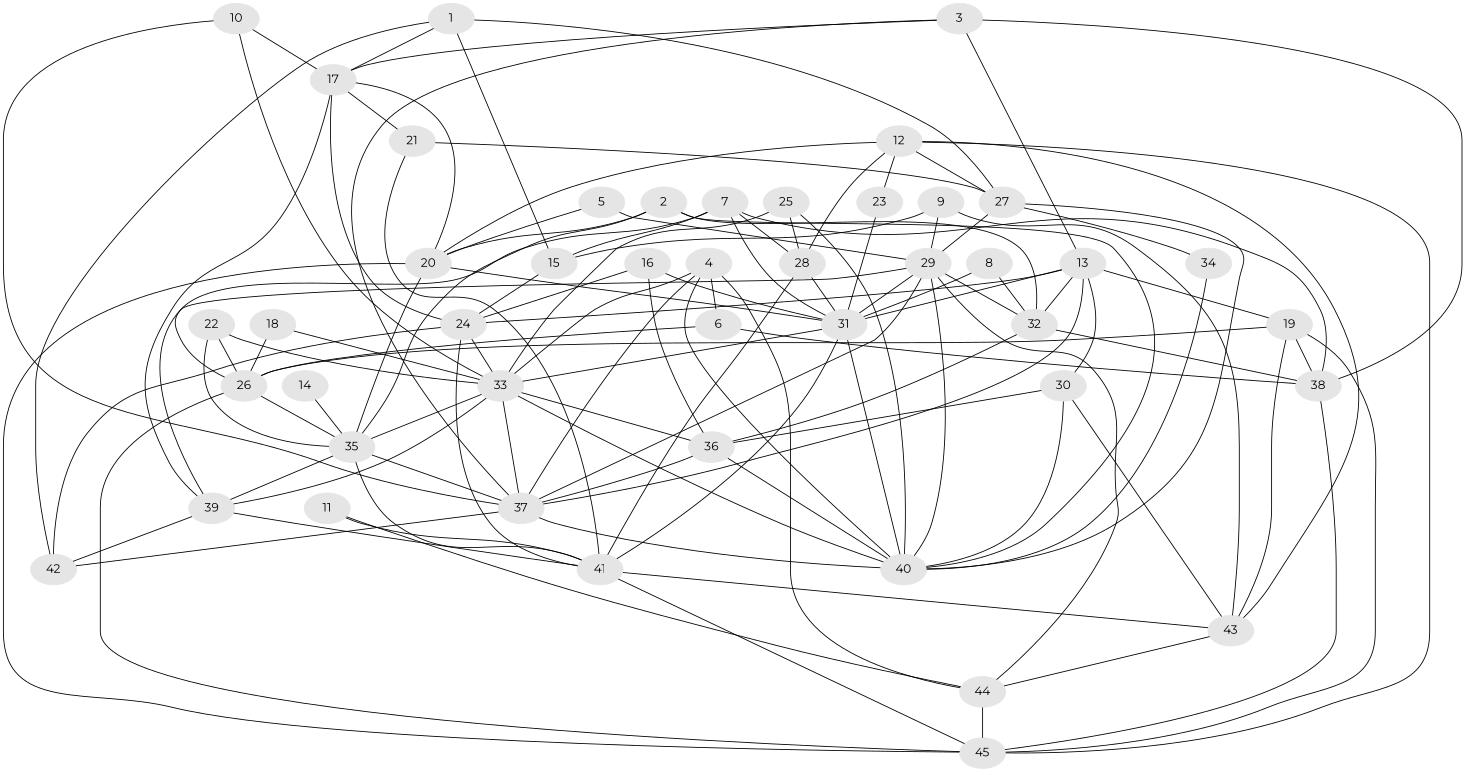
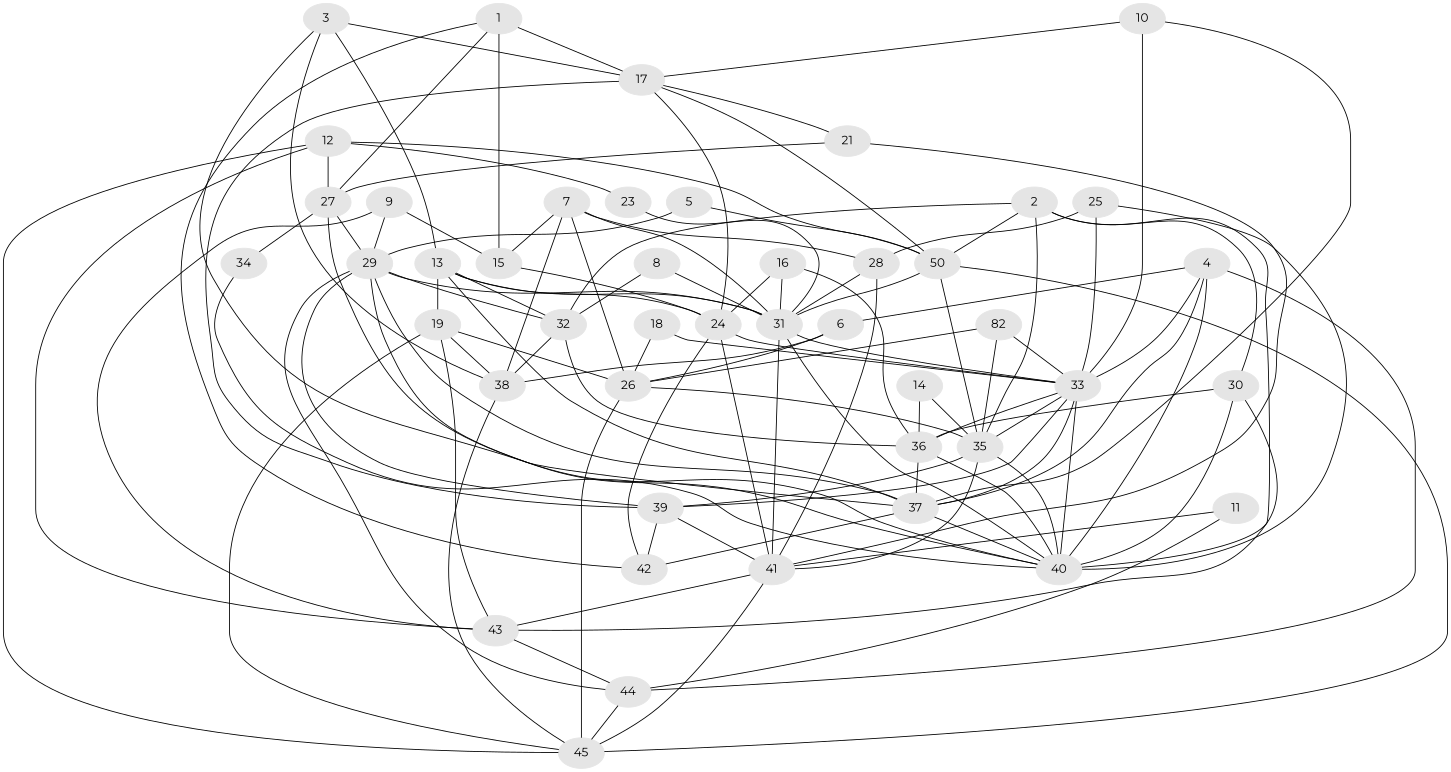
edge "12" -- "28": removed
node "20": label "20" -> "50"
node "22": label "22" -> "82"
edge "13" -- "30": now "2" -- "30"
edge "14" -- "36": added
edge "35" -- "37": now "35" -- "40"
